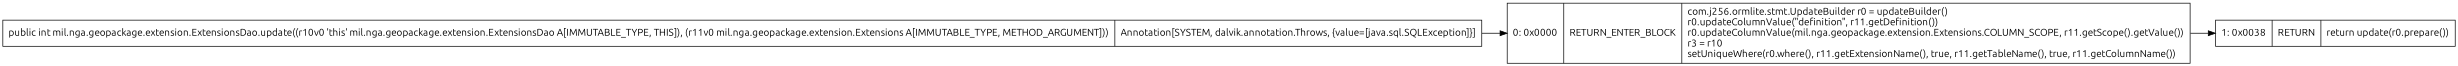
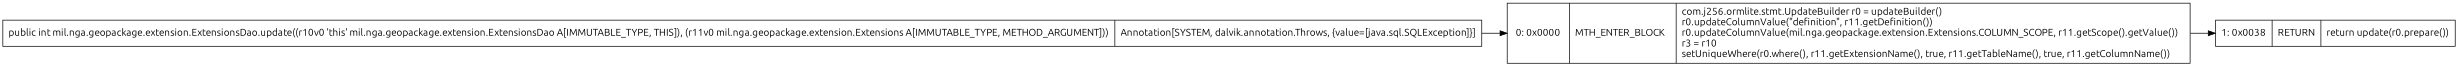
node "0: 0x0000": text "RETURN_ENTER_BLOCK" -> "MTH_ENTER_BLOCK"
